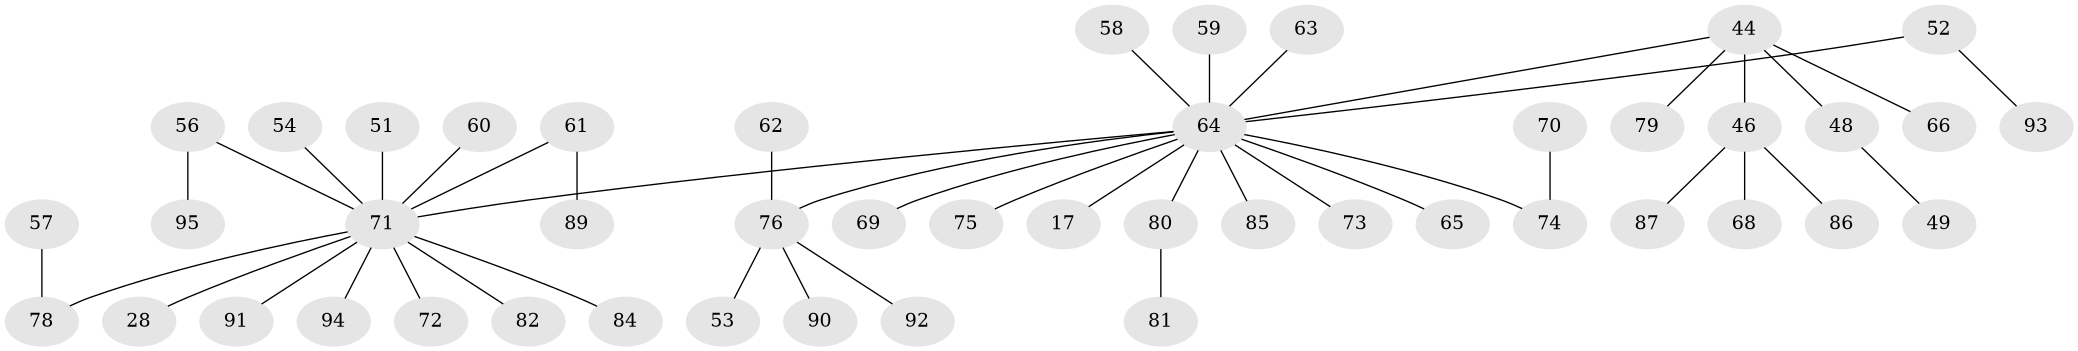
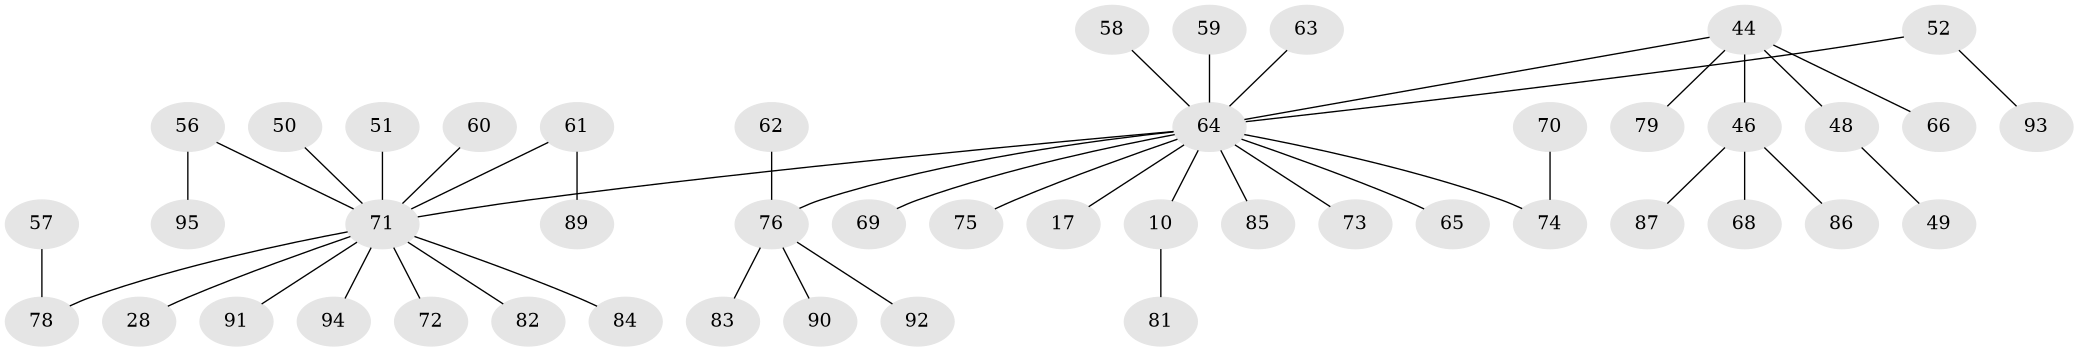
node "54": label "54" -> "50"
node "80": label "80" -> "10"
node "53": label "53" -> "83"
